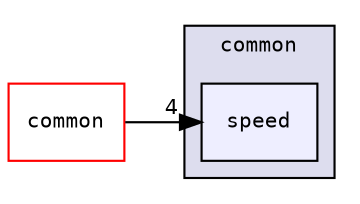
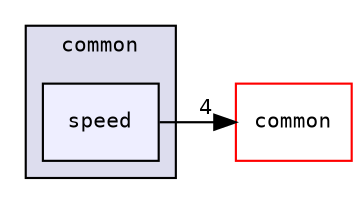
edge "common" -> "speed": reversed
